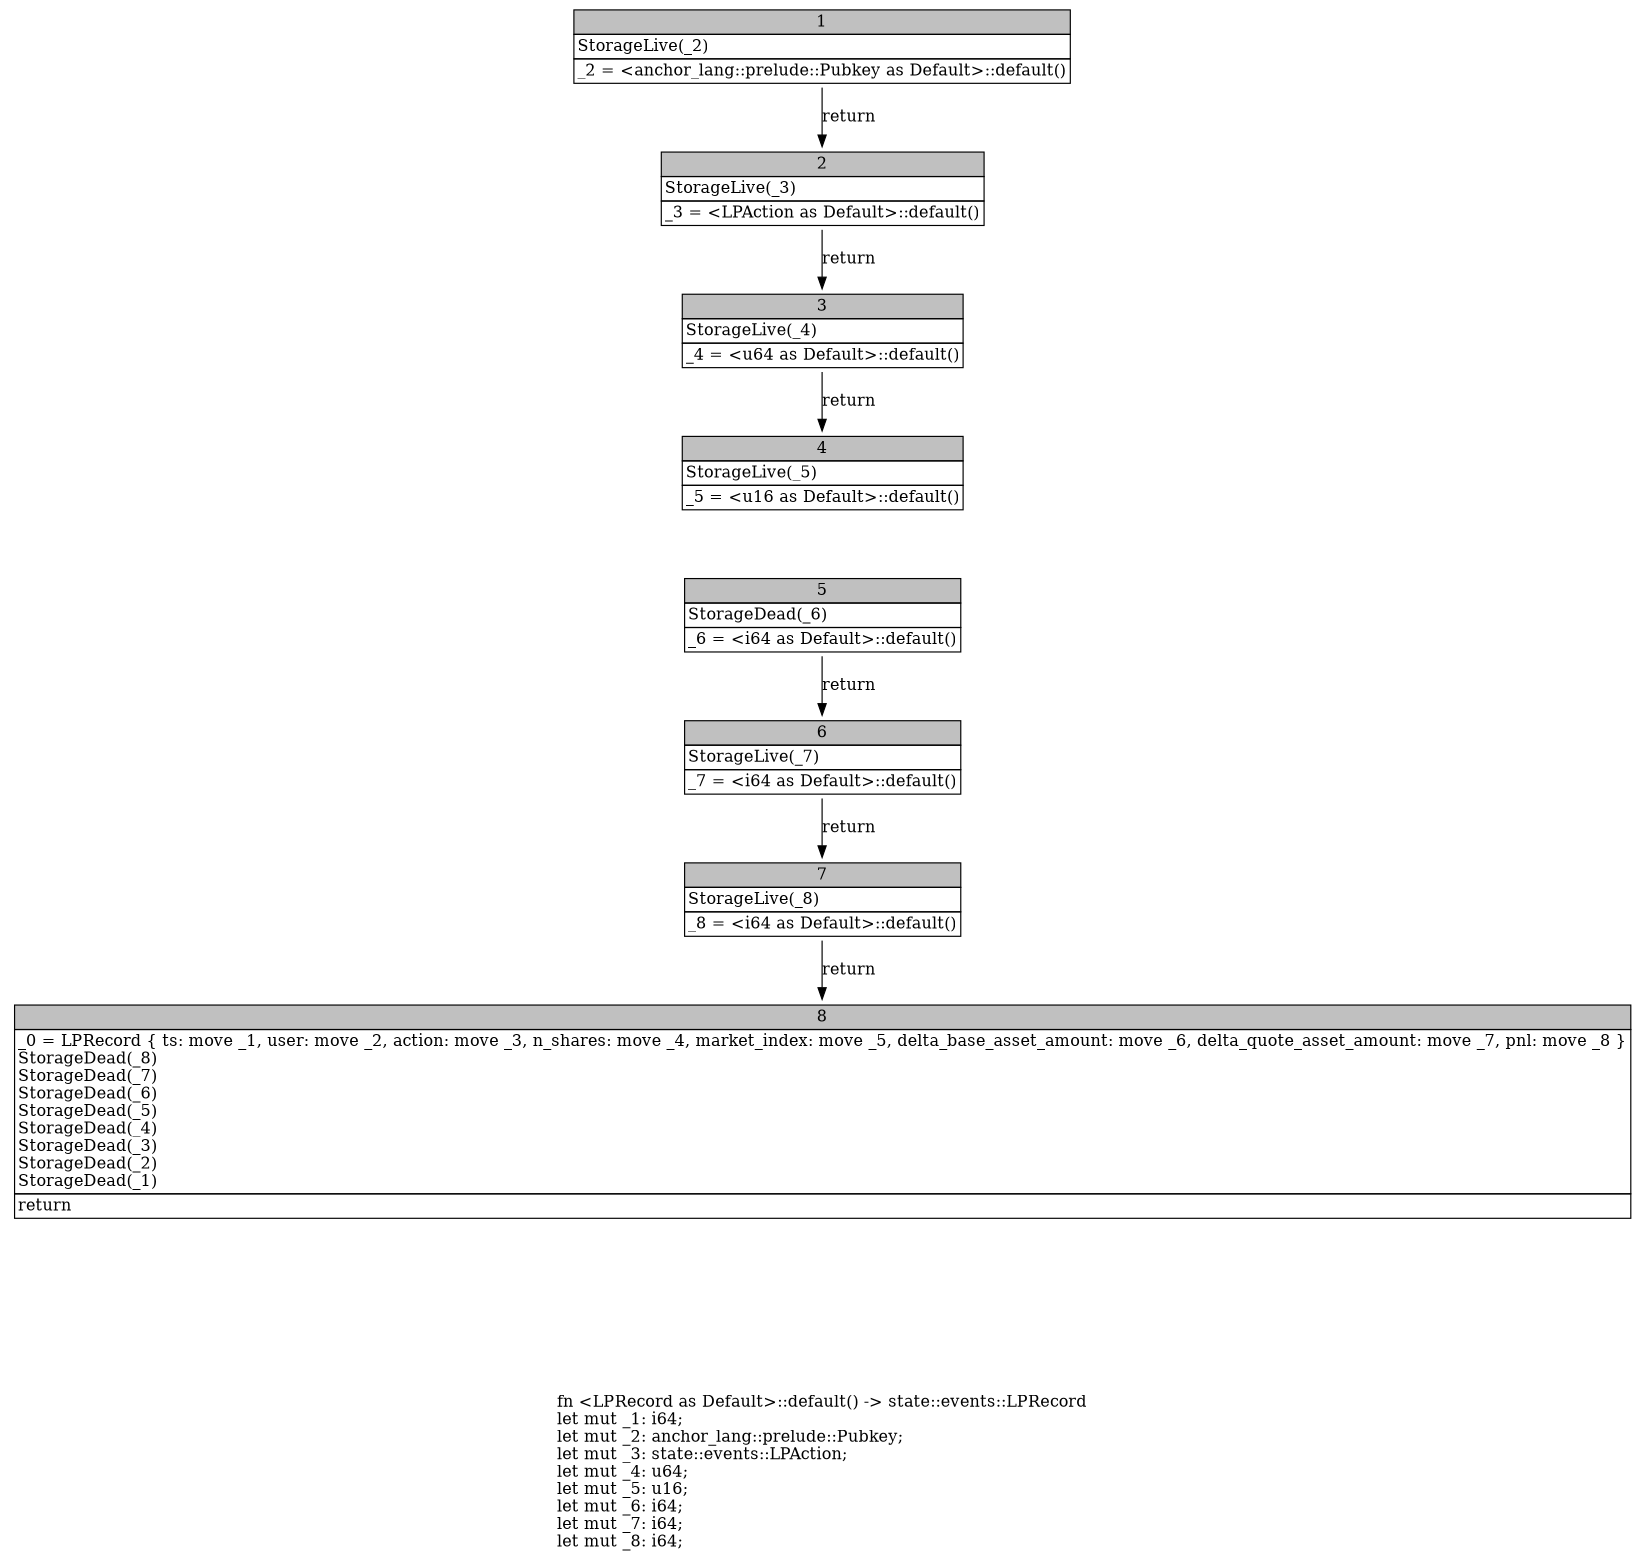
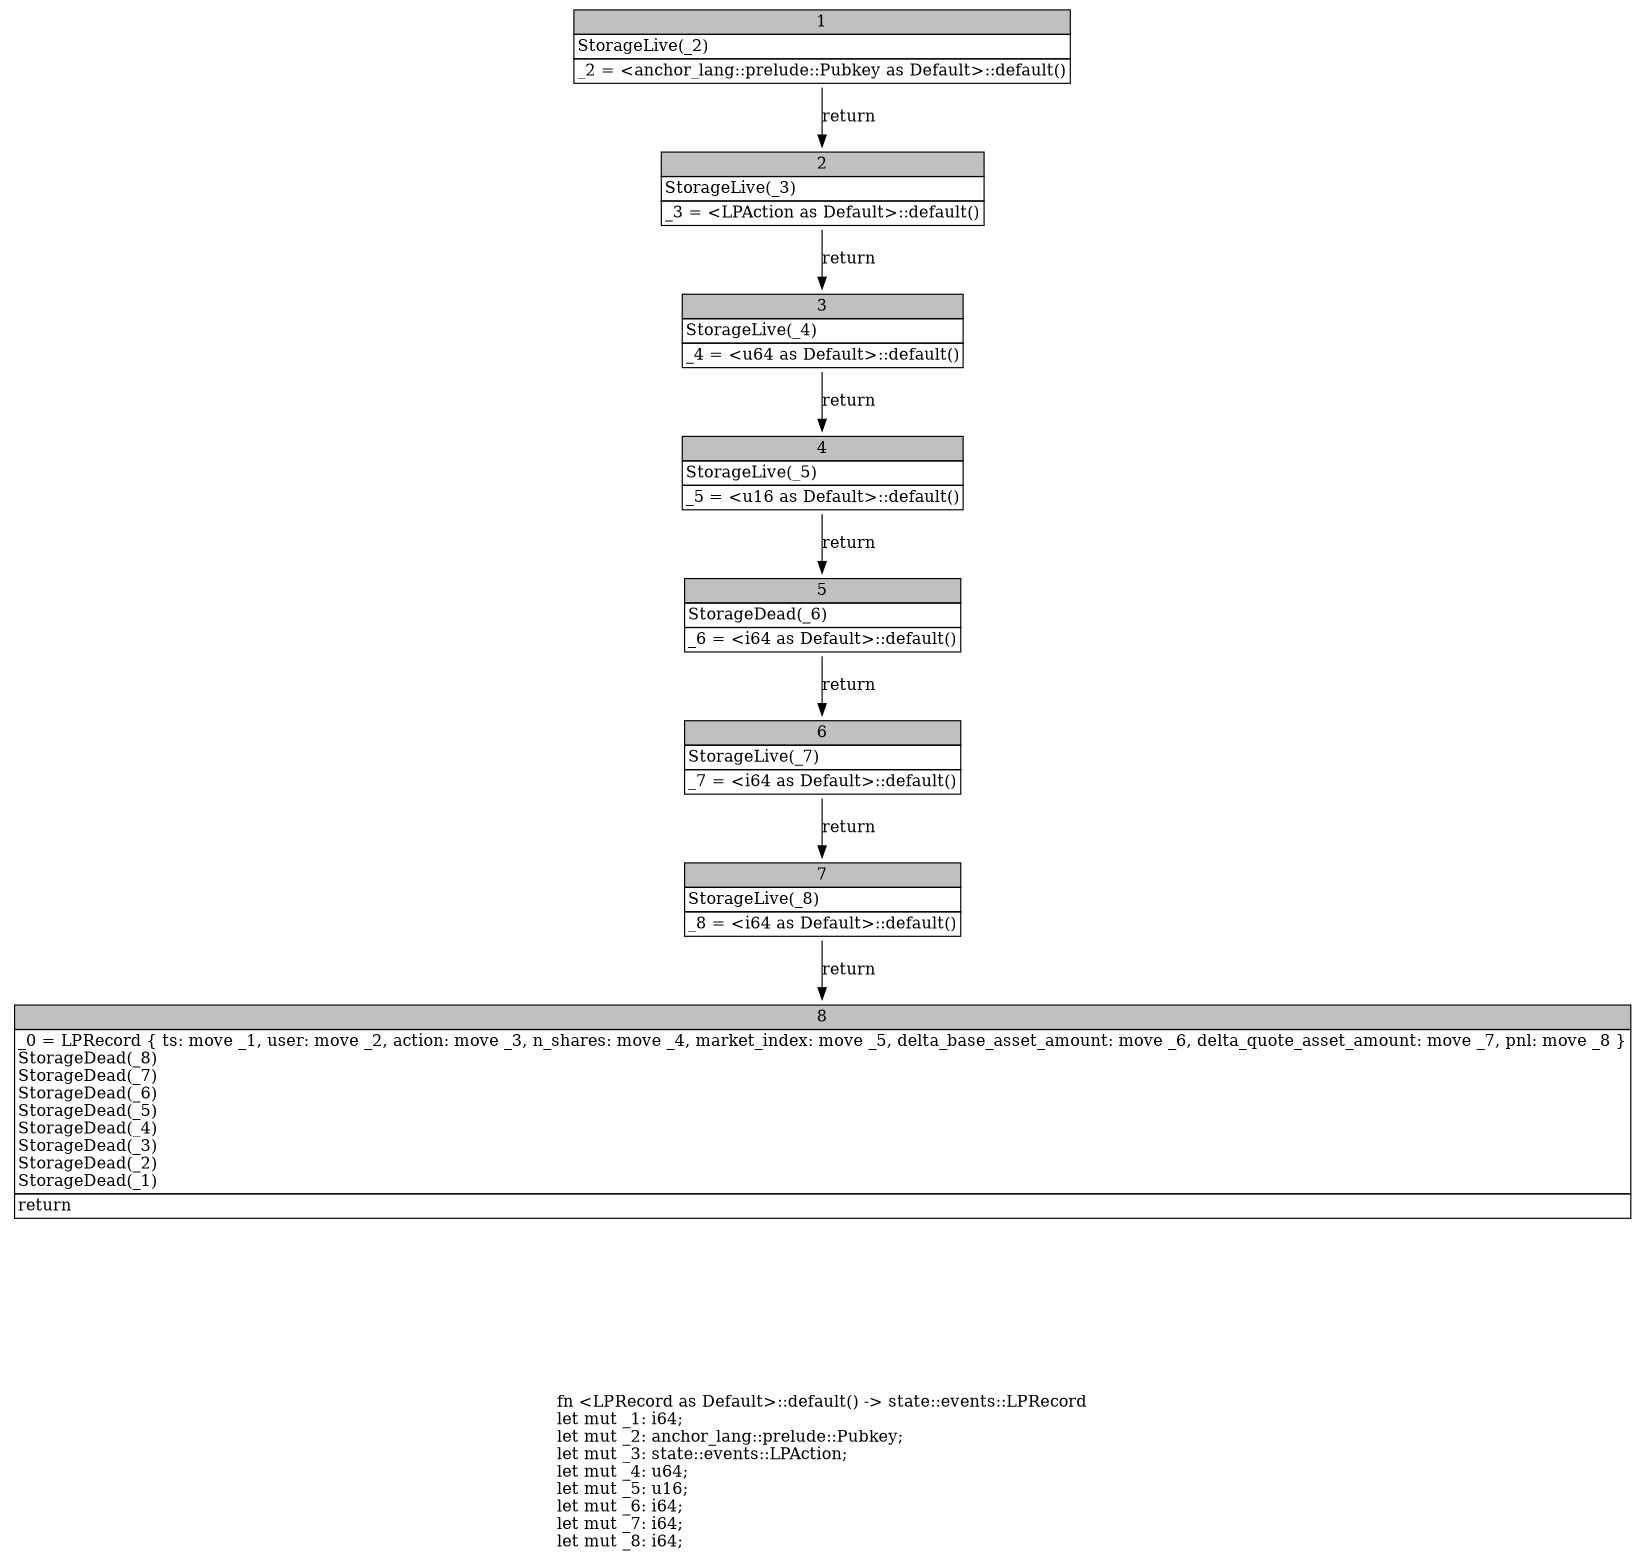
edge "4" -> "5": added, label "return"
